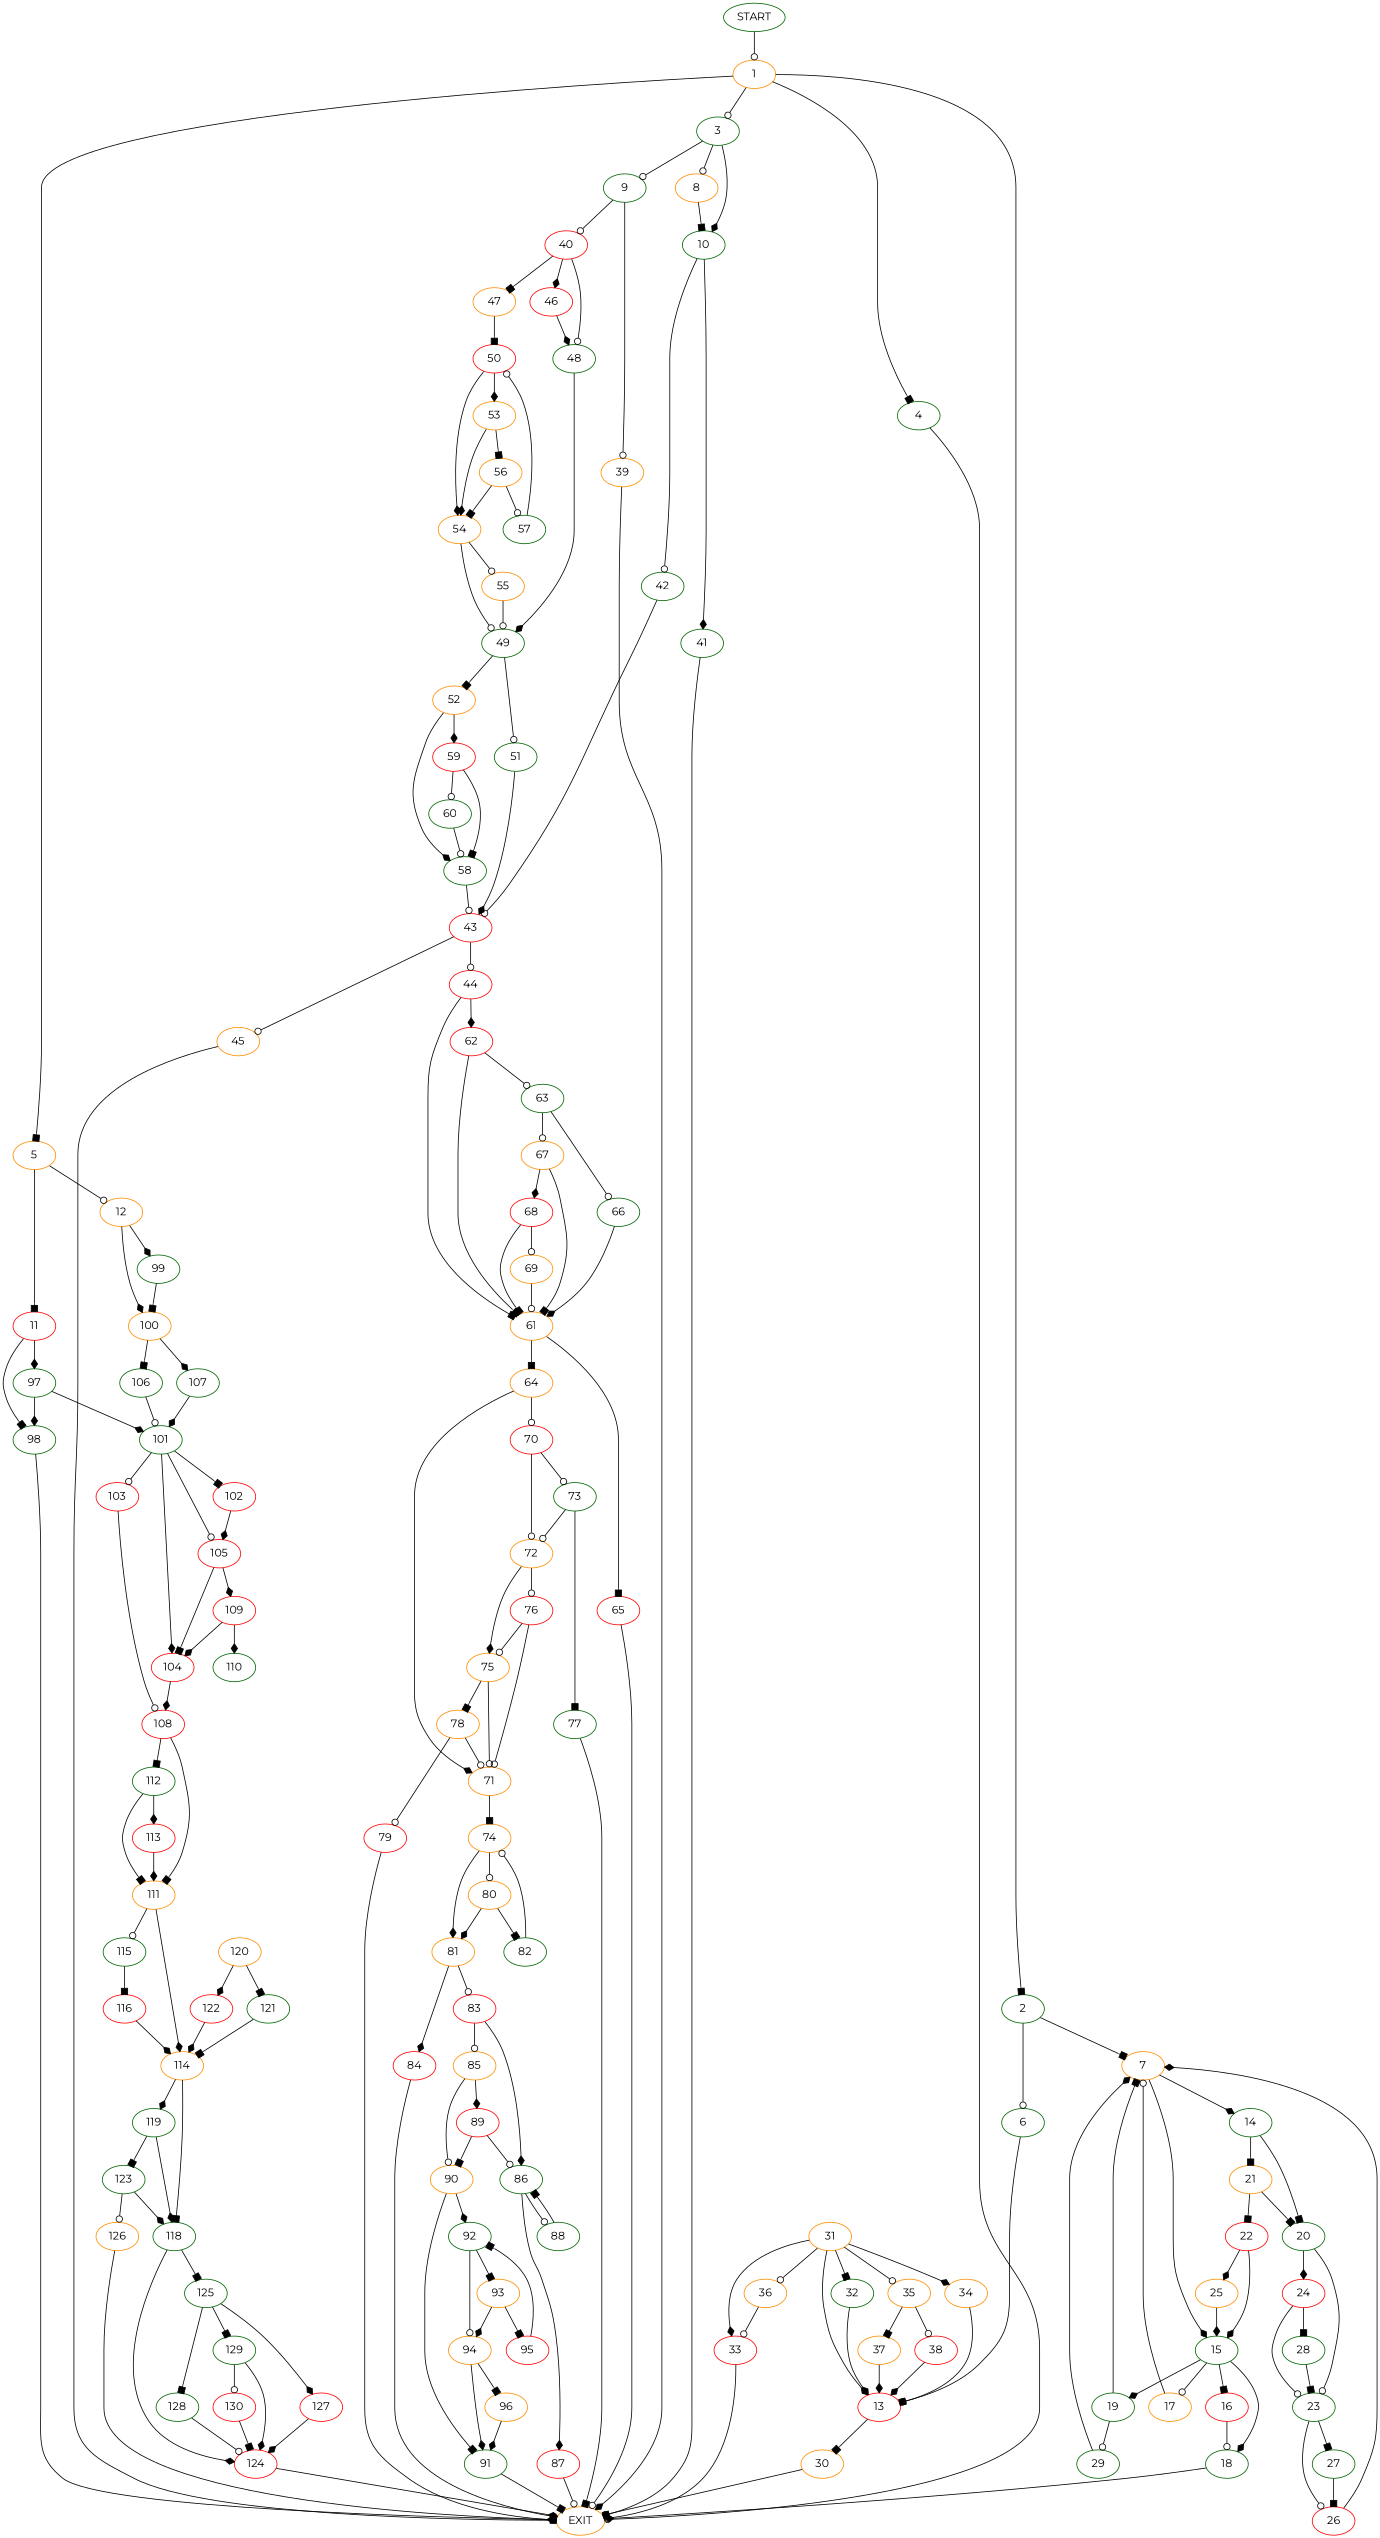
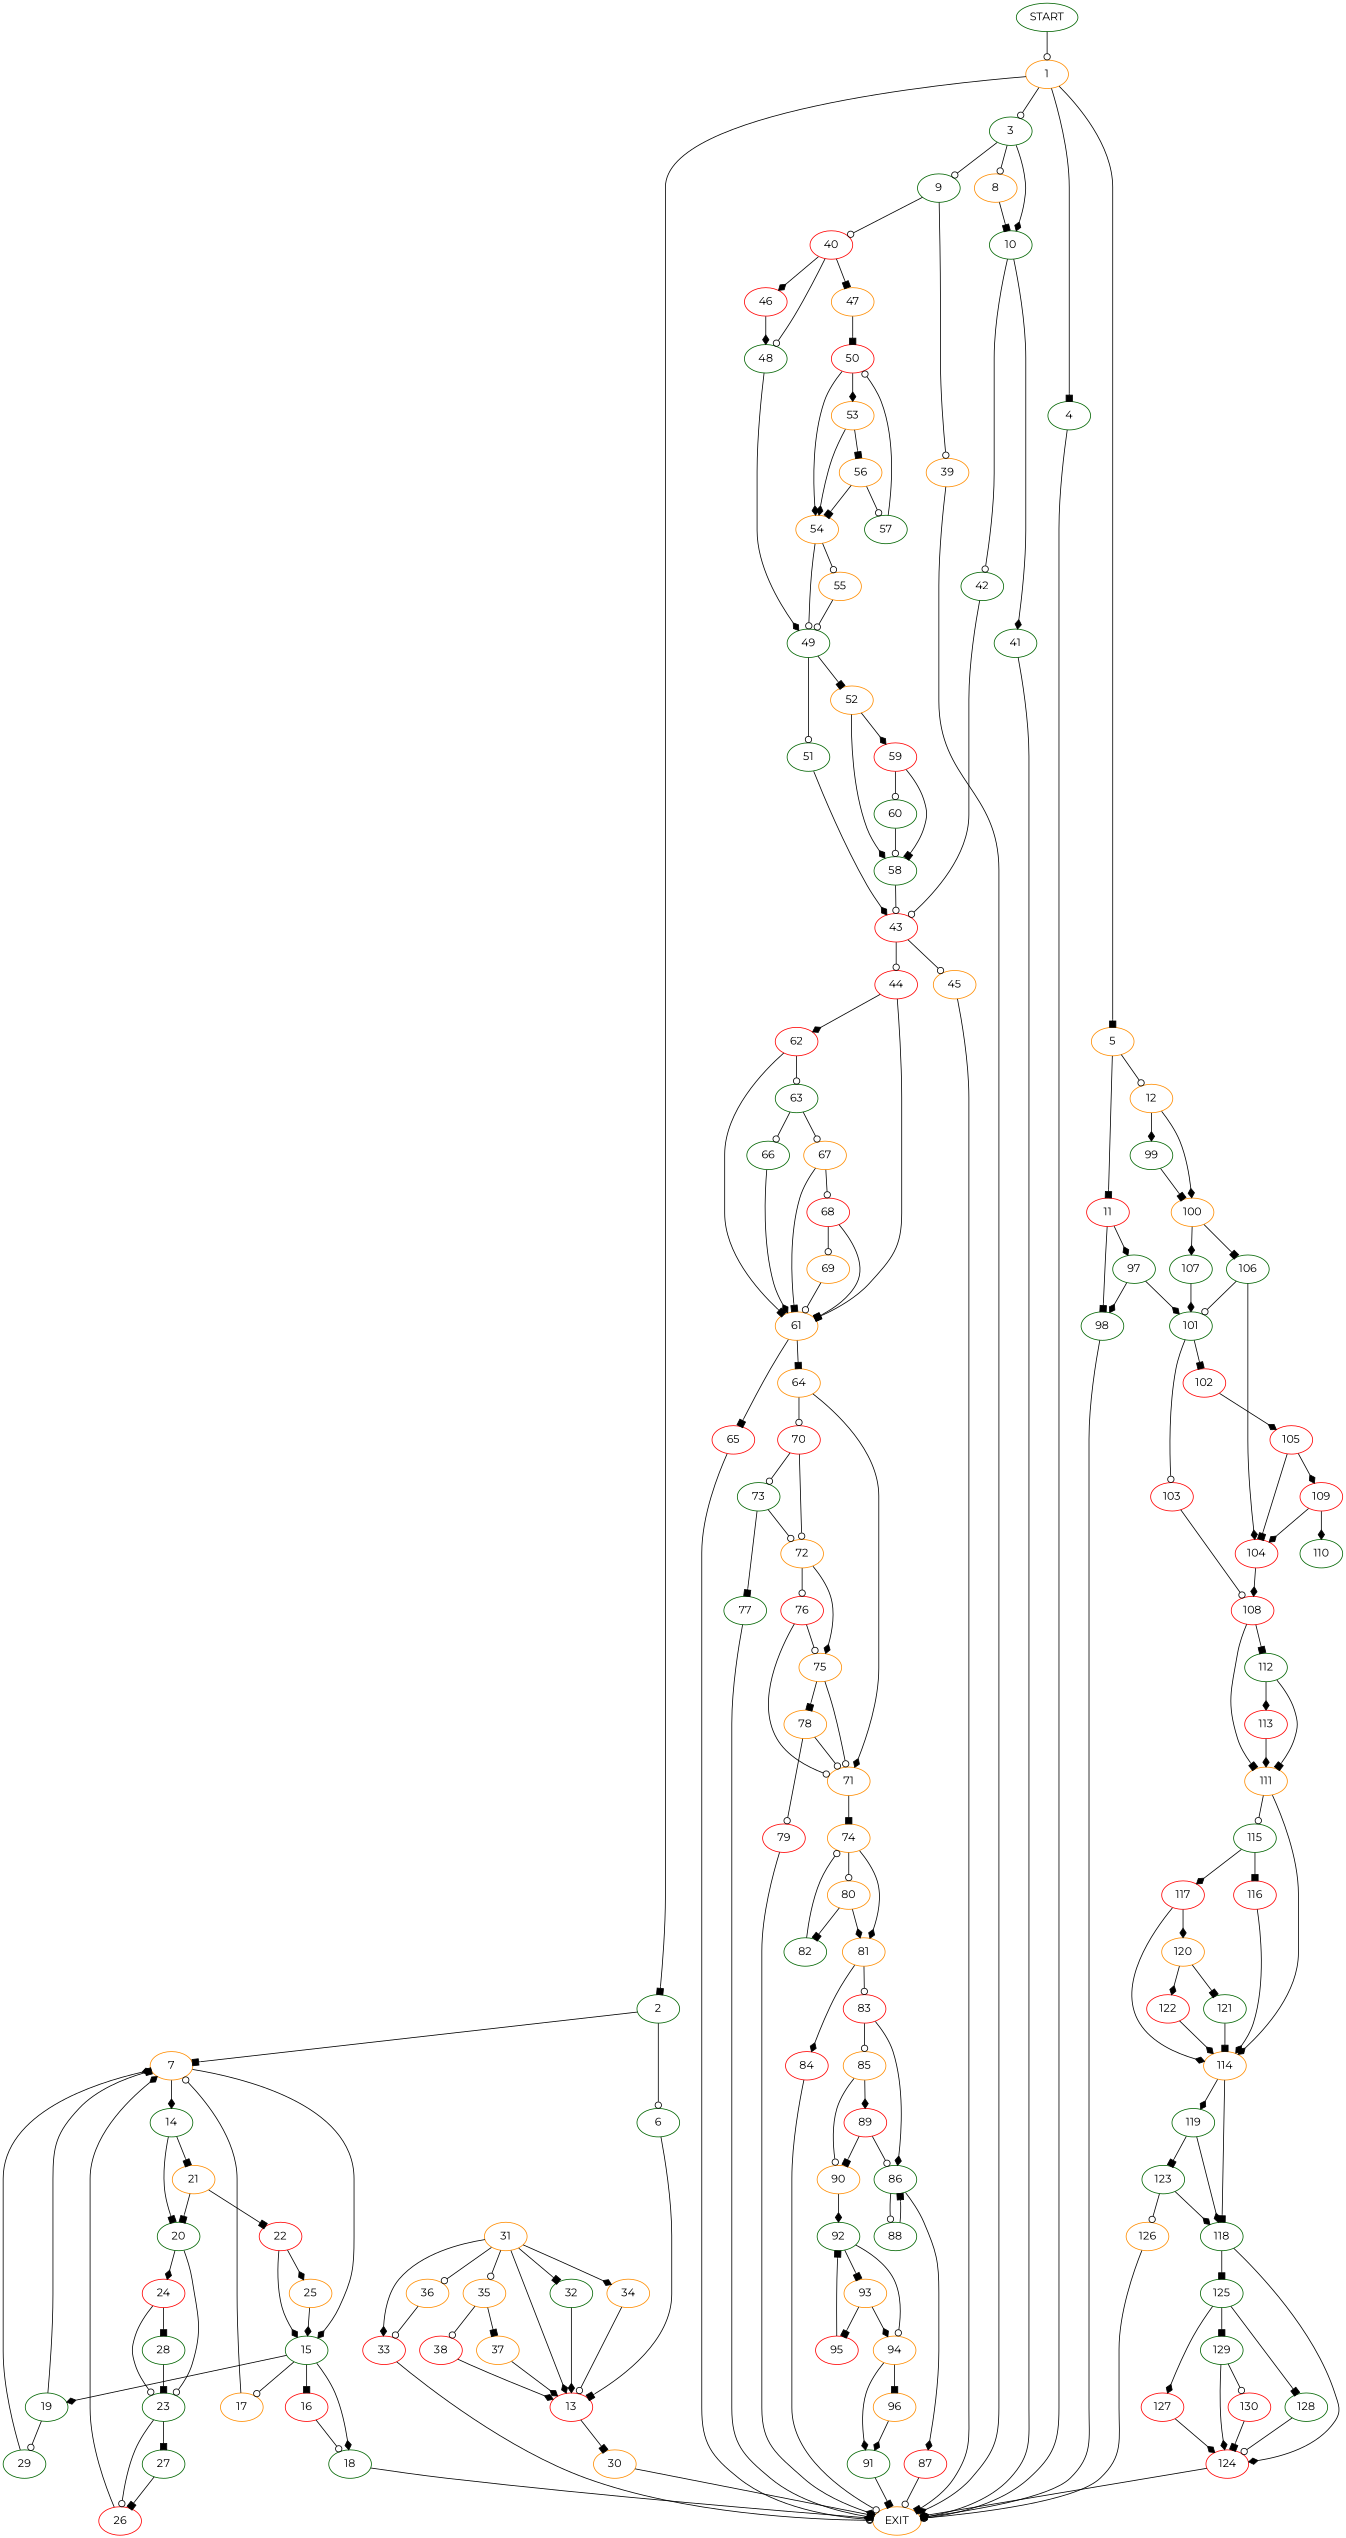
edge "67" -> "68": arrowhead diamond -> odot
edge "101" -> "105": removed
edge "101" -> "104": now "106" -> "104"
node "117": added
edge "90" -> "91": removed
